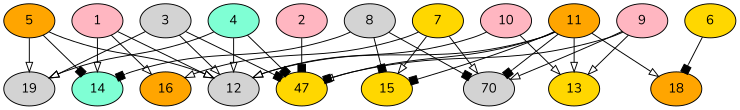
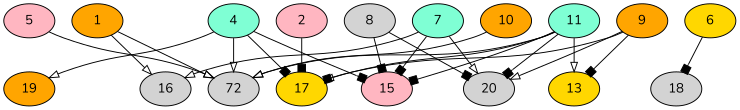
node "5": fillcolor orange -> lightpink
node "1": fillcolor lightpink -> orange
node "3": removed
node "7": fillcolor gold -> aquamarine
node "10": fillcolor lightpink -> orange
node "11": fillcolor orange -> aquamarine
node "9": fillcolor lightpink -> orange
edge "4" -> "15": added
edge "5" -> "19": removed
edge "7" -> "15": arrowhead onormal -> box
edge "11" -> "18": removed
edge "9" -> "13": arrowhead onormal -> box
edge "10" -> "13": removed
node "19": fillcolor lightgrey -> orange
node "14": removed
node "16": fillcolor orange -> lightgrey
node "12": label "12" -> "72"
node "47": label "47" -> "17"
node "15": fillcolor gold -> lightpink
node "70": label "70" -> "20"
node "18": fillcolor orange -> lightgrey
